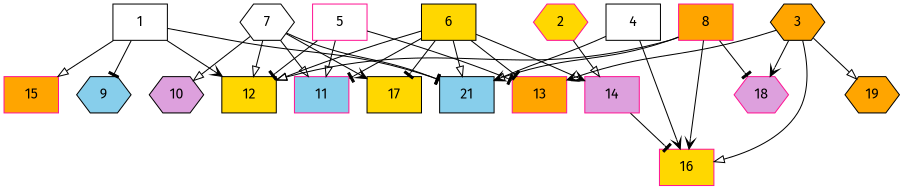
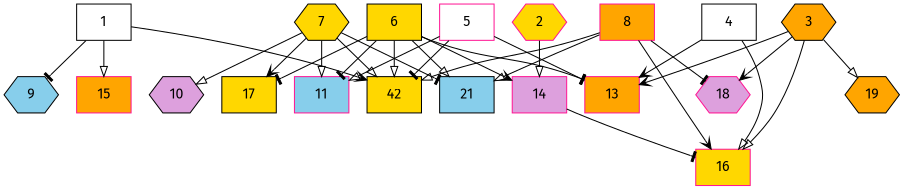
node "7": fillcolor white -> gold
edge "1" -> "21": removed
edge "4" -> "21": now "4" -> "13"
edge "4" -> "16": arrowhead vee -> onormal
node "12": label "12" -> "42"
